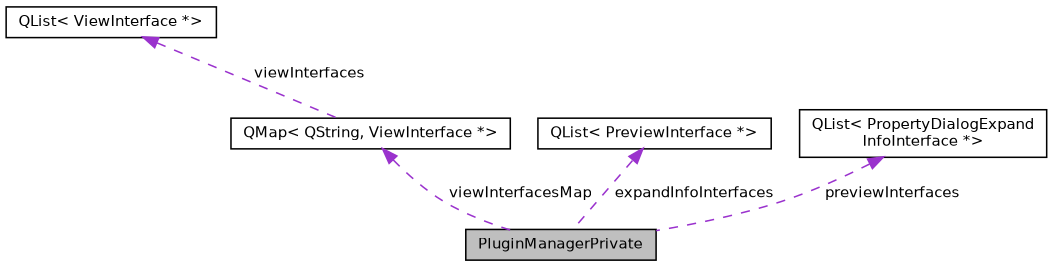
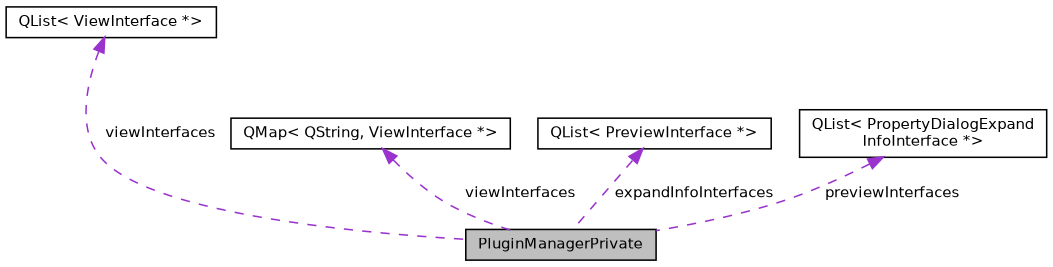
edge "QMap< QString, ViewInterface *>" -> "QList< ViewInterface *>": now "PluginManagerPrivate" -> "QList< ViewInterface *>"
edge "PluginManagerPrivate" -> "QMap< QString, ViewInterface *>": label " viewInterfacesMap" -> " viewInterfaces"
